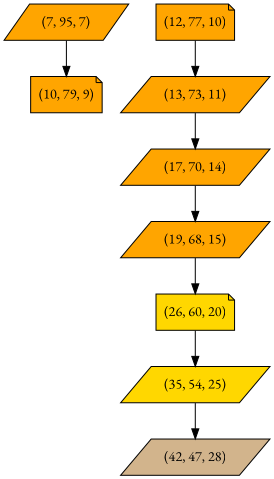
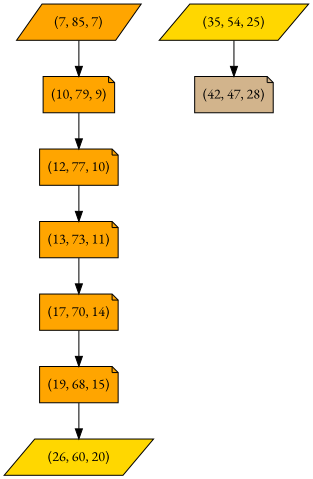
node "(7, 95, 7)": label "(7, 95, 7)" -> "(7, 85, 7)"
node "(13, 73, 11)": shape parallelogram -> note
edge "(10, 79, 9)" -> "(12, 77, 10)": added
node "(17, 70, 14)": shape parallelogram -> note
node "(19, 68, 15)": shape parallelogram -> note
node "(26, 60, 20)": shape note -> parallelogram
edge "(26, 60, 20)" -> "(35, 54, 25)": removed
node "(42, 47, 28)": shape parallelogram -> note
